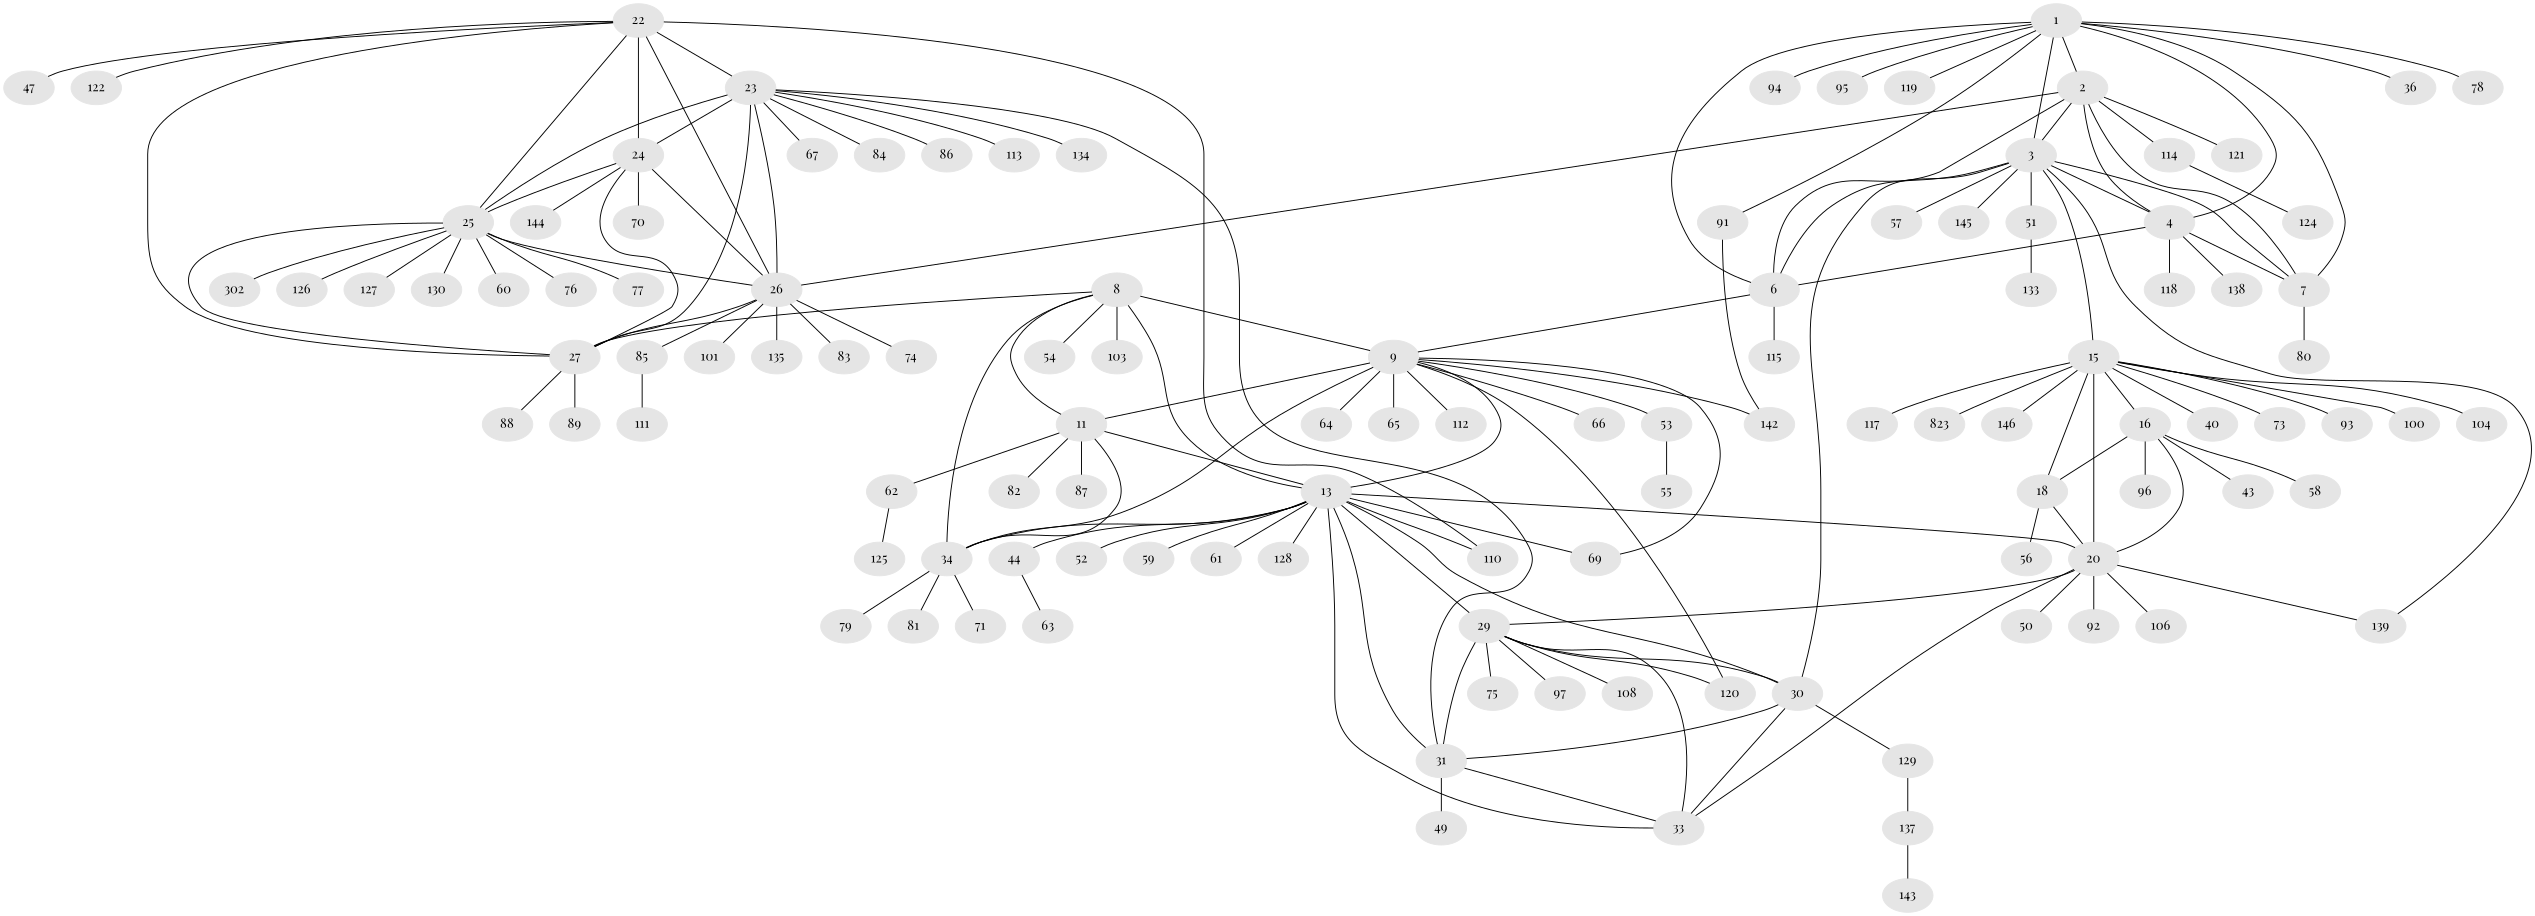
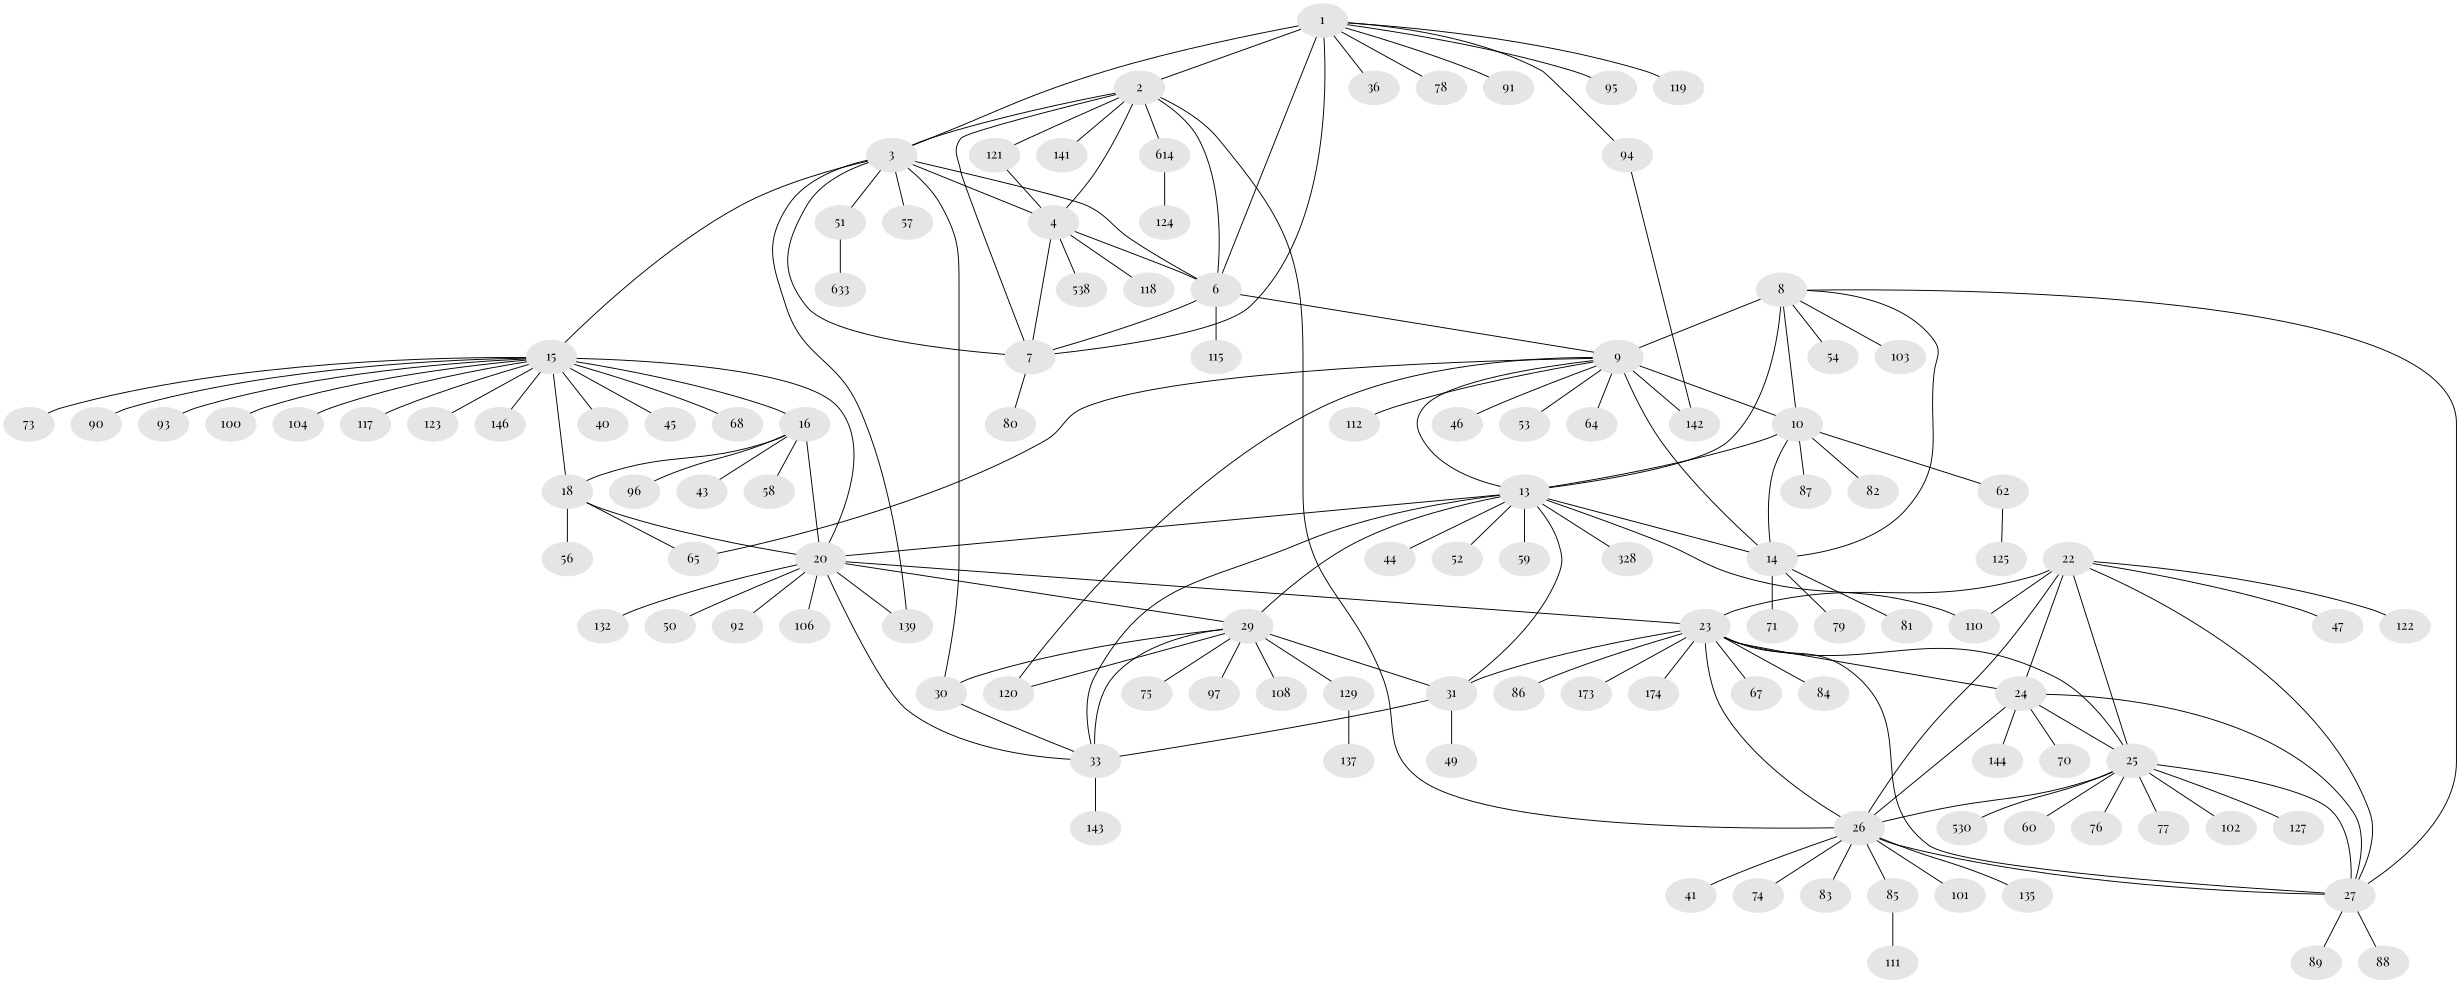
edge "1" -- "4": now "121" -- "4"
node "113": label "113" -> "173"
node "141": added
node "134": label "134" -> "174"
node "114": label "114" -> "614"
node "145": removed
node "302": label "302" -> "102"
node "126": removed
node "130": label "130" -> "530"
node "133": label "133" -> "633"
node "138": label "138" -> "538"
edge "6" -- "7": added
edge "91" -- "142": now "94" -- "142"
node "90": added
node "45": added
node "68": added
node "11": label "11" -> "10"
node "66": label "66" -> "46"
node "823": label "823" -> "123"
node "55": removed
edge "18" -- "65": added
node "34": label "34" -> "14"
node "61": removed
node "128": label "128" -> "328"
node "69": removed
edge "20" -- "23": added
edge "13" -- "30": removed
node "132": added
node "63": removed
edge "30" -- "129": now "29" -- "129"
edge "30" -- "31": removed
edge "137" -- "143": now "33" -- "143"
node "41": added
